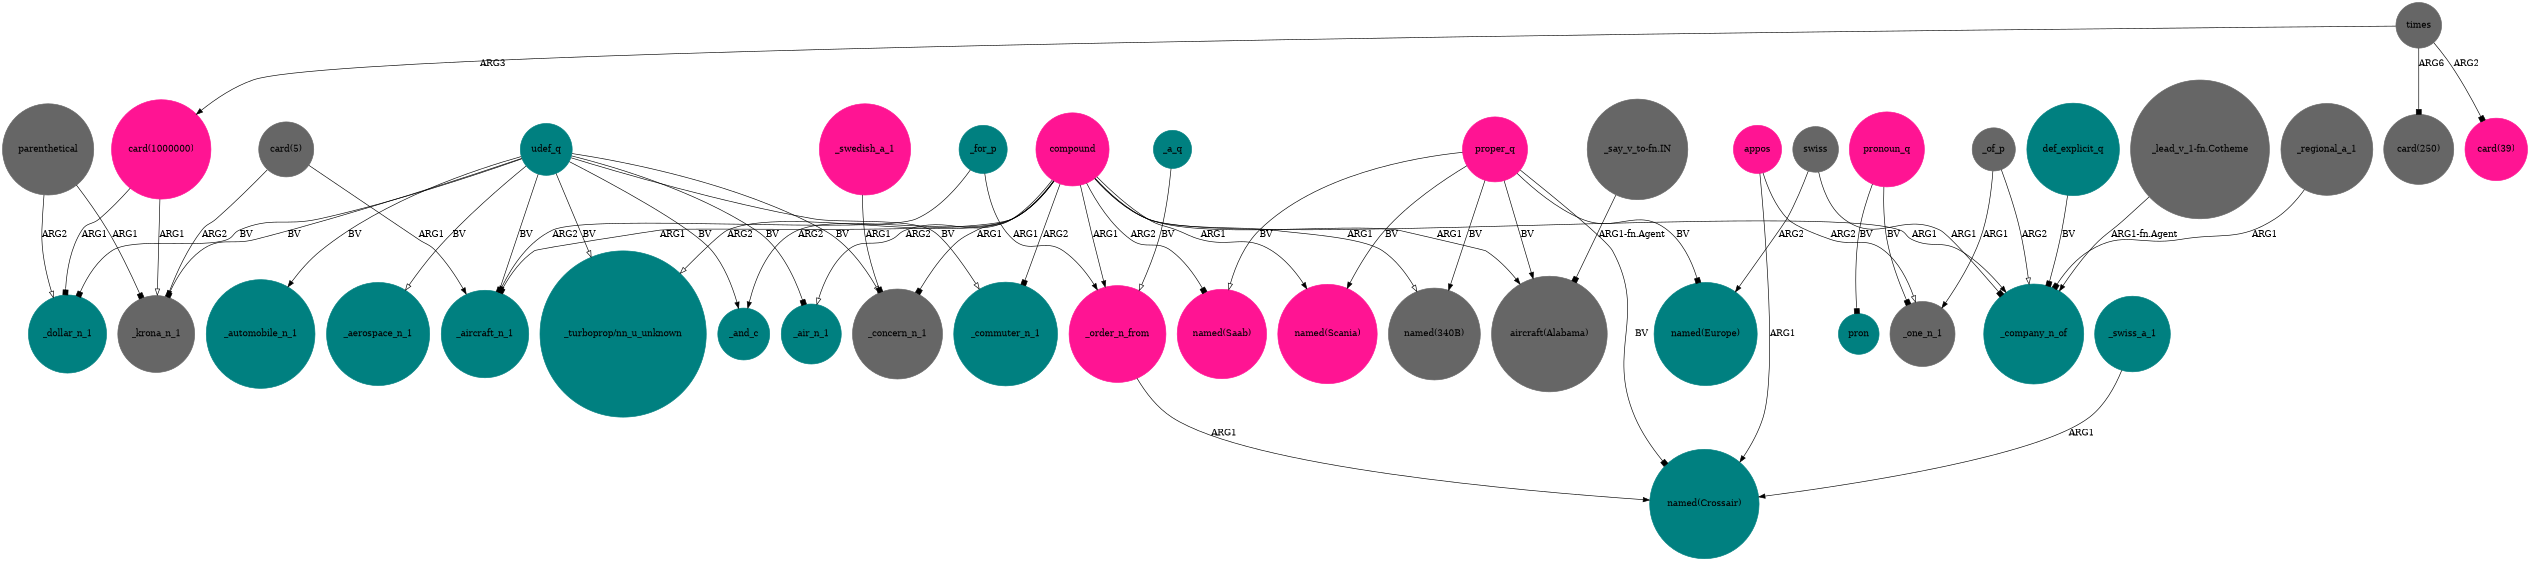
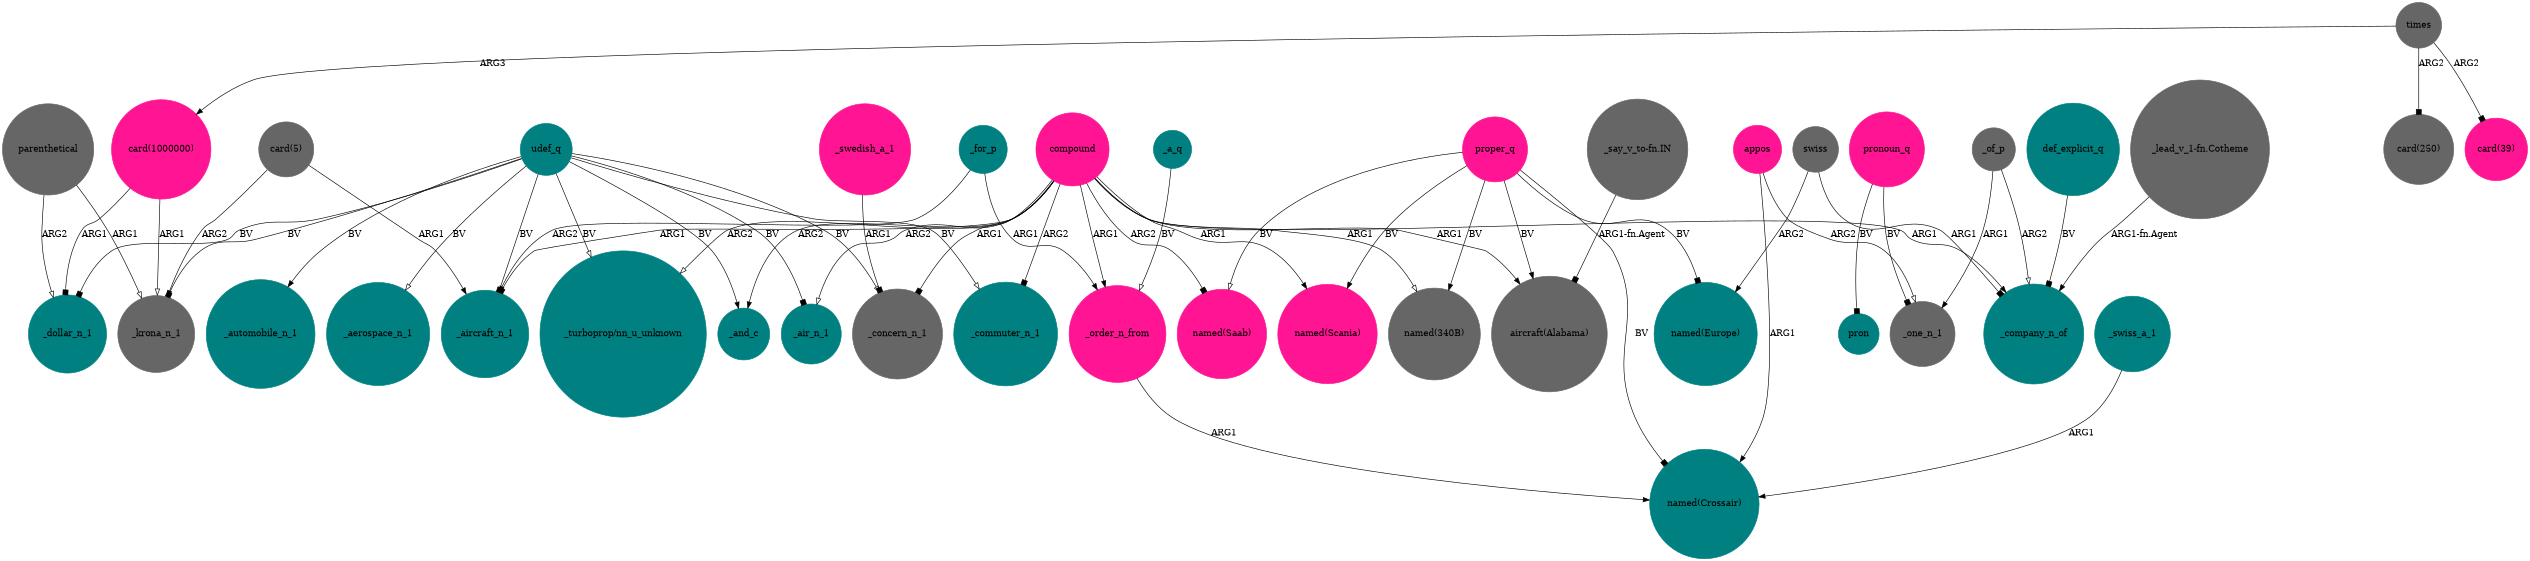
edge "times" -> "card(250)": label "ARG6" -> "ARG2"
node "_regional_a_1": removed
edge "parenthetical" -> "_krona_n_1": arrowhead box -> onormal
